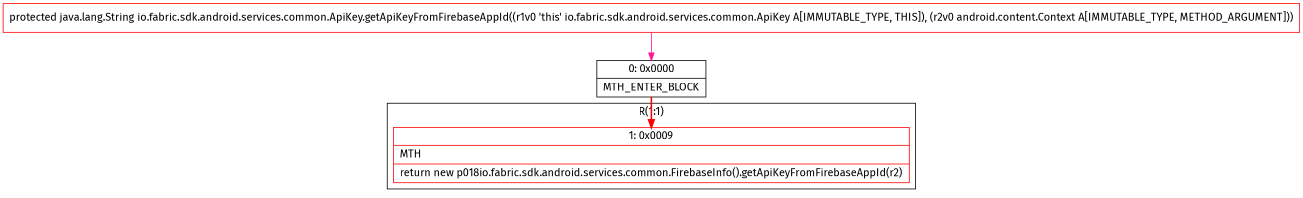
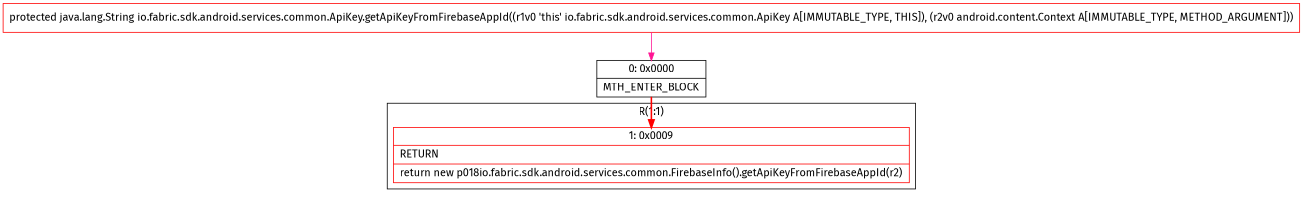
node "1: 0x0009": text "MTH" -> "RETURN"
